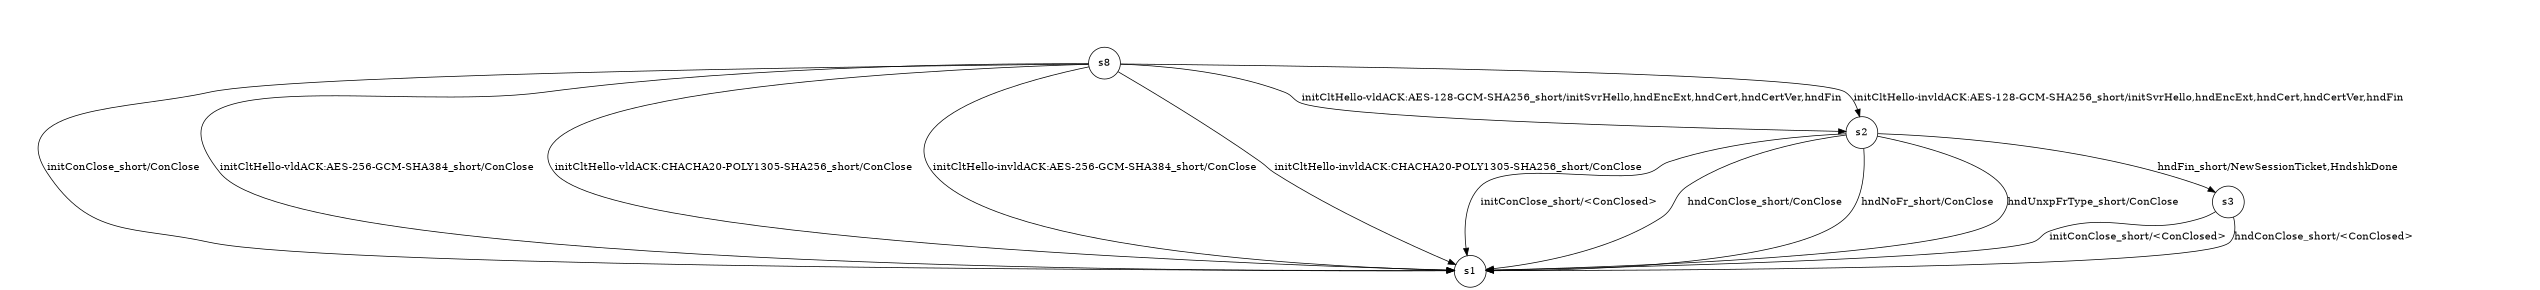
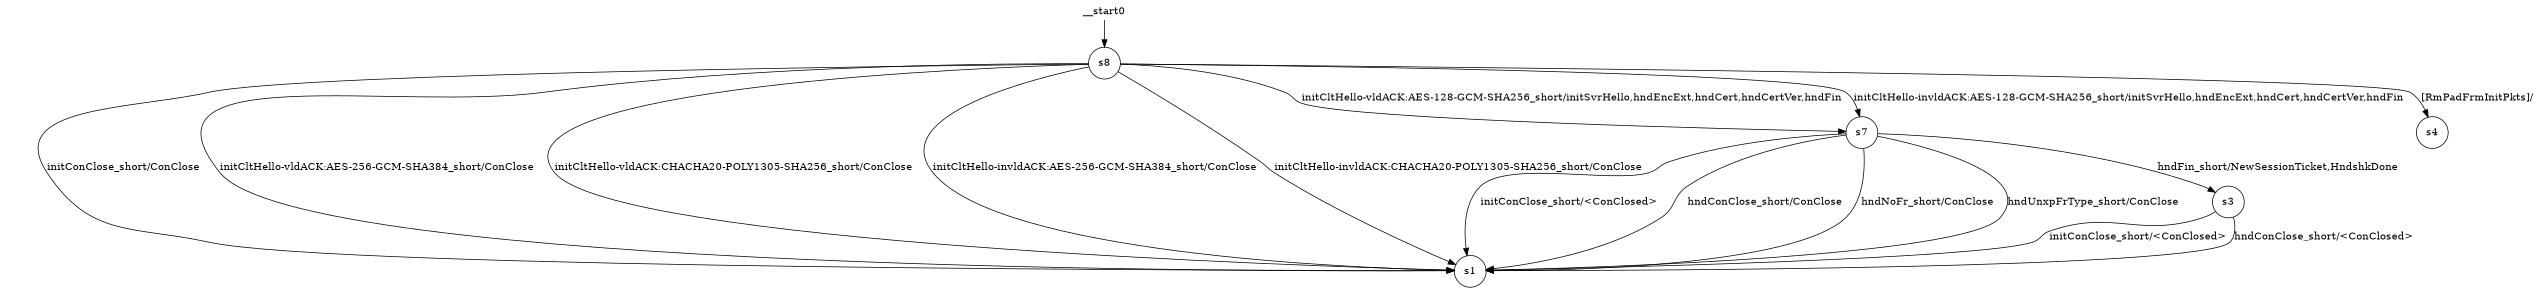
node "__start0": added
node "s2": label "s2" -> "s7"
node "s4": added
